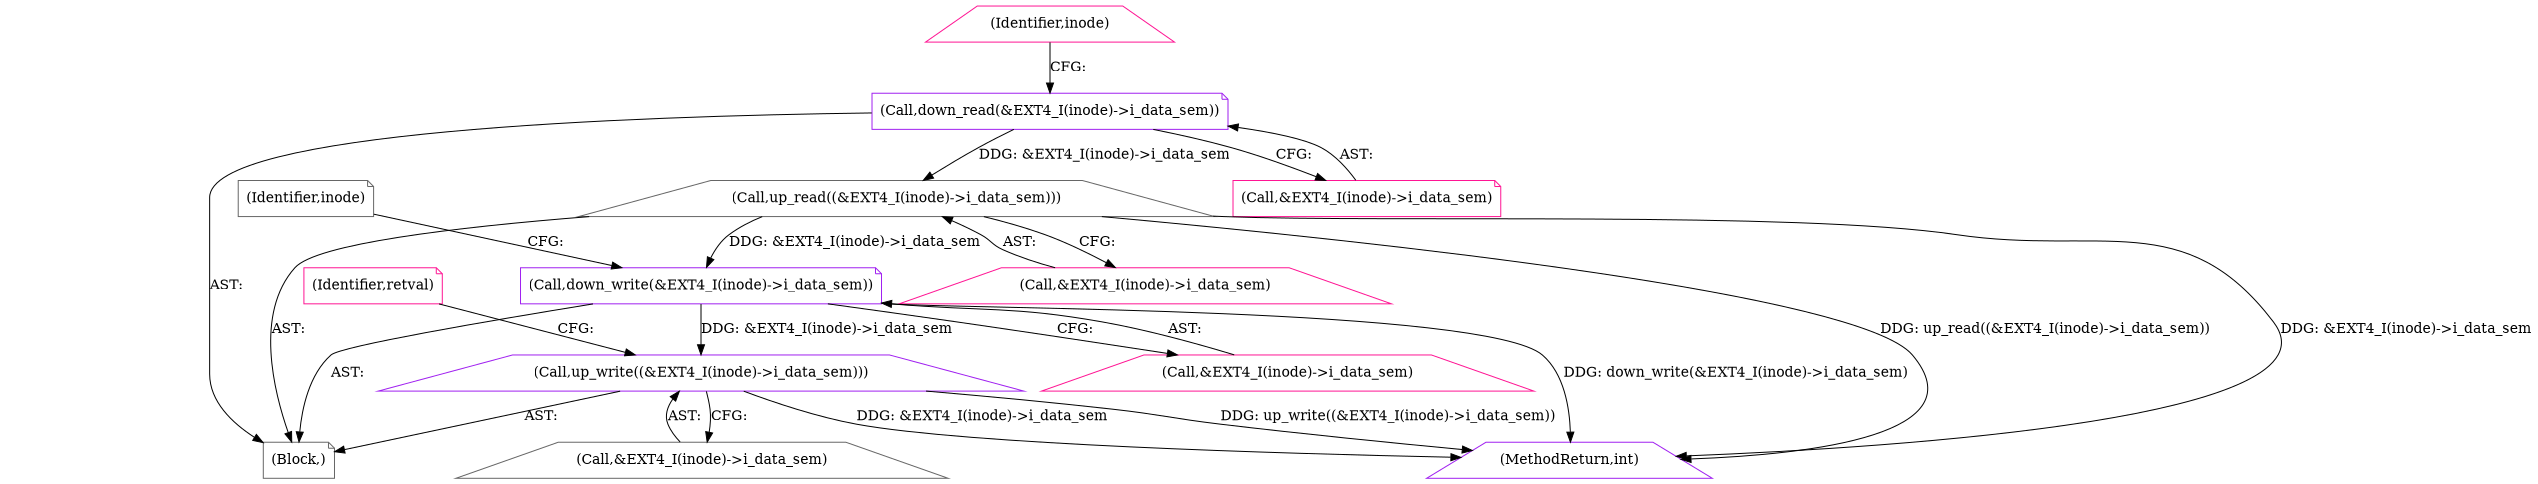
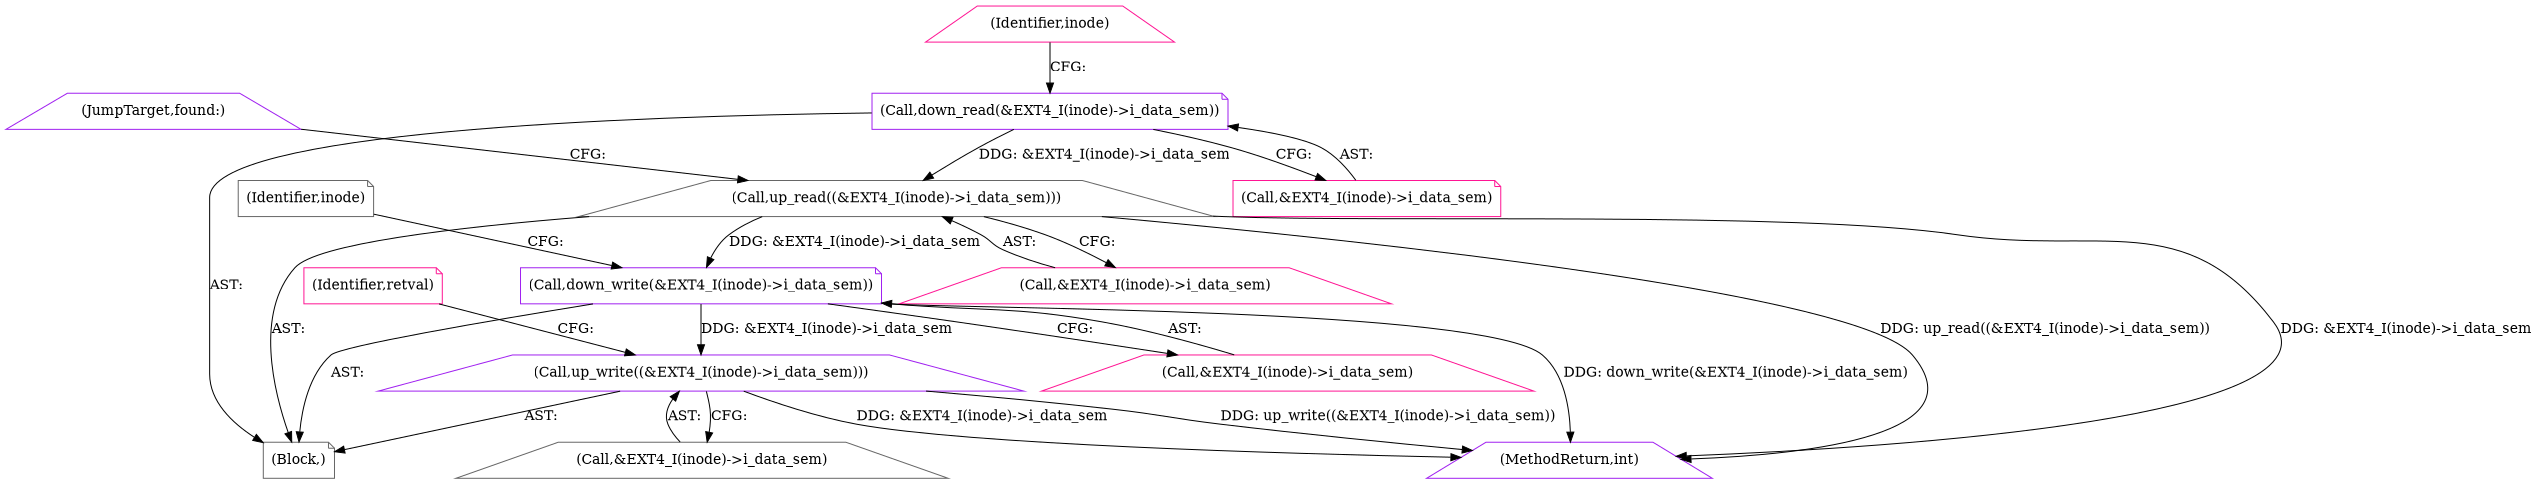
node "(JumpTarget,found:)": added
